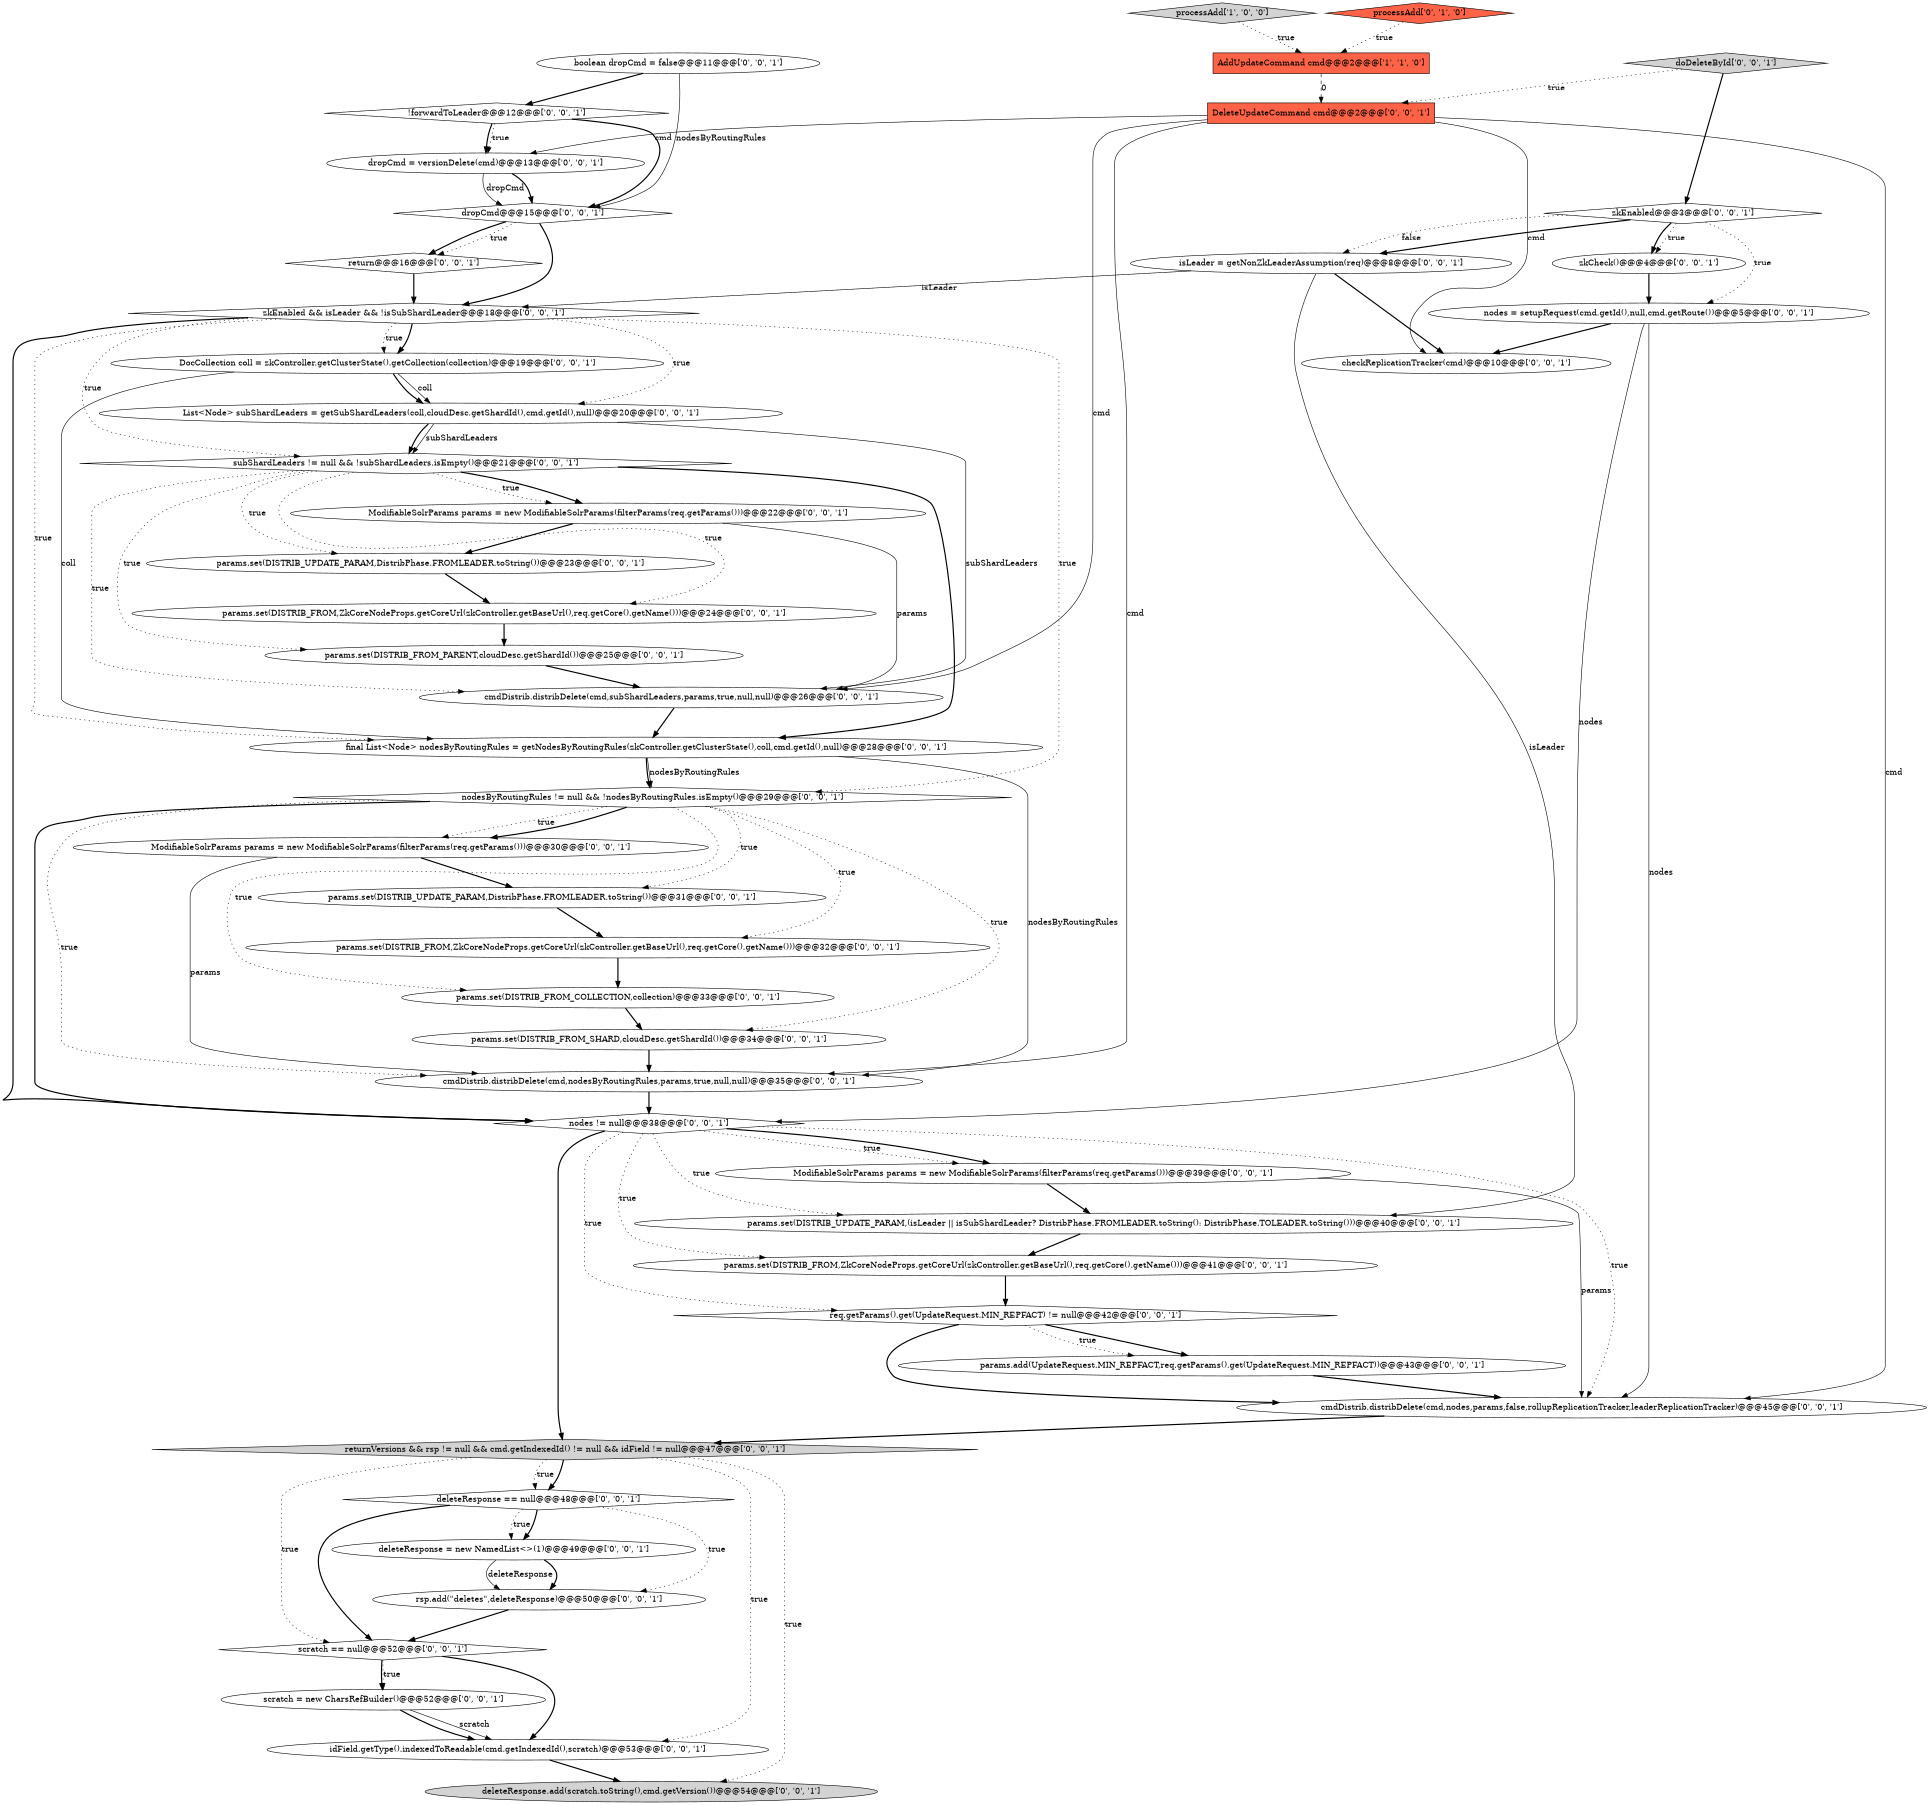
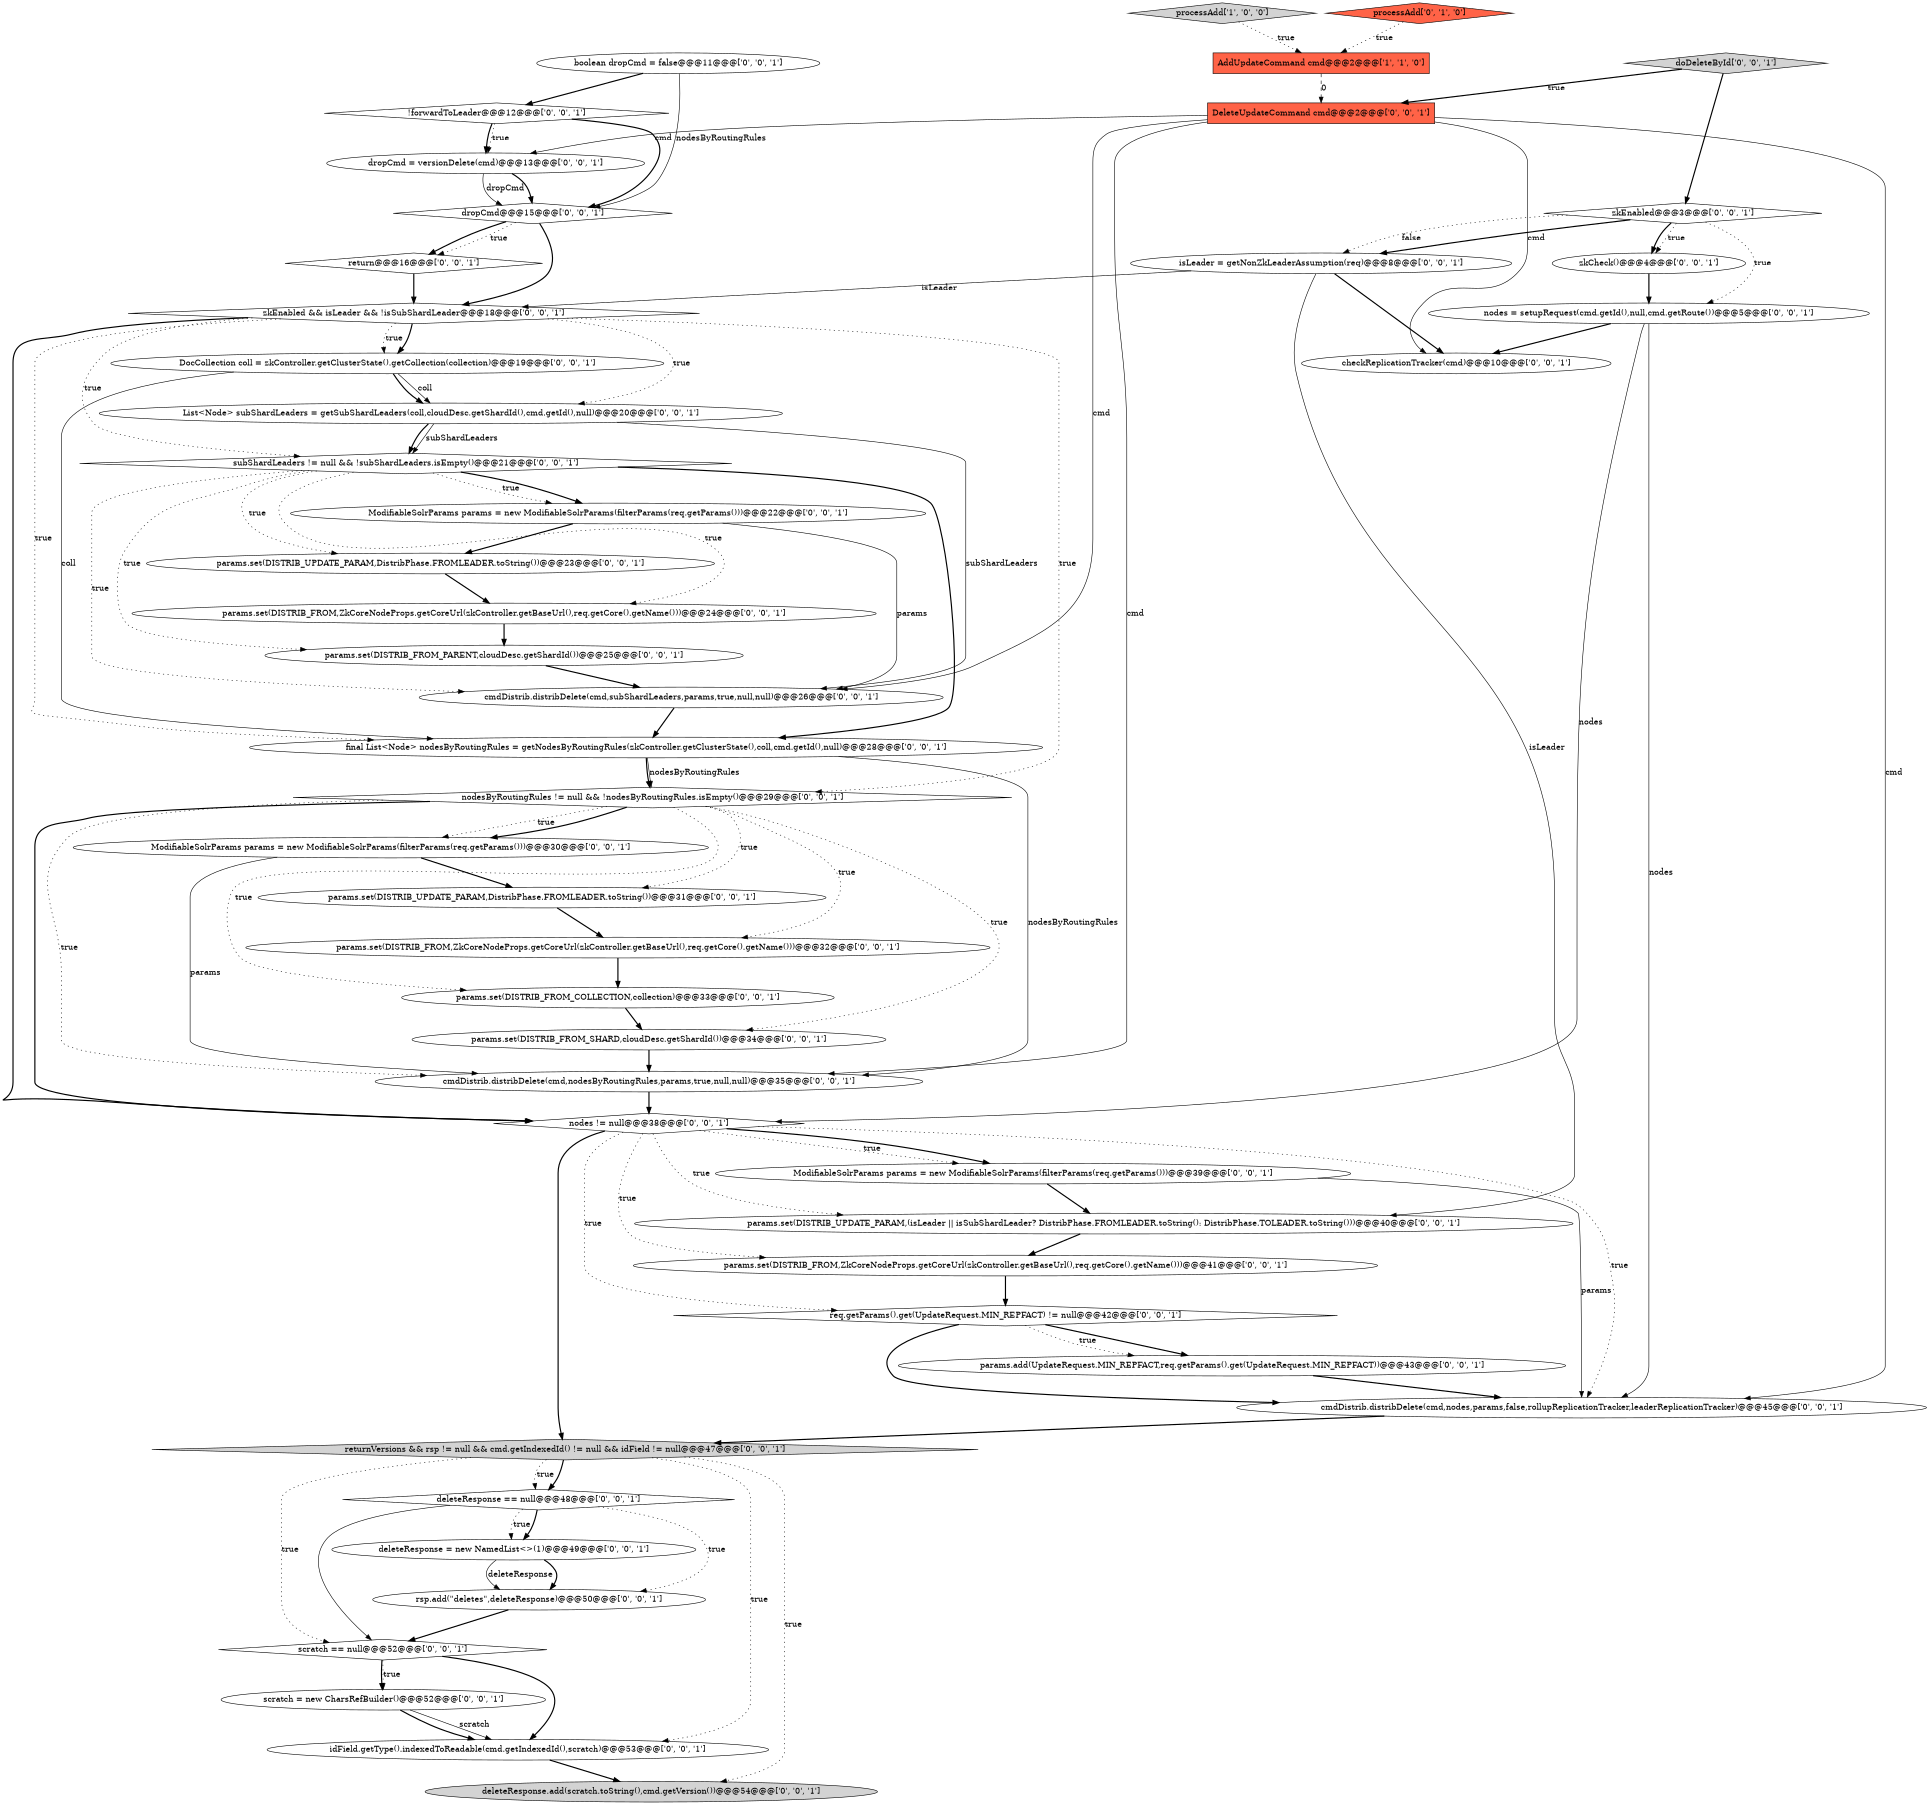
edge "doDeleteById['0', '0', '1']" -> "DeleteUpdateCommand cmd@@@2@@@['0', '0', '1']": style dotted -> bold
edge "deleteResponse == null@@@48@@@['0', '0', '1']" -> "scratch == null@@@52@@@['0', '0', '1']": style bold -> solid
